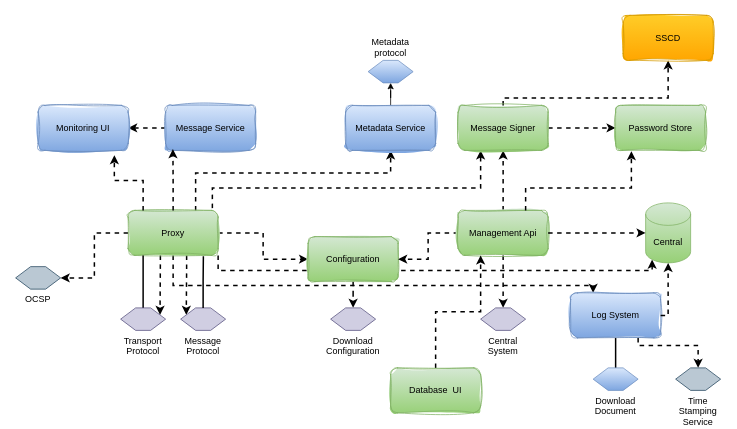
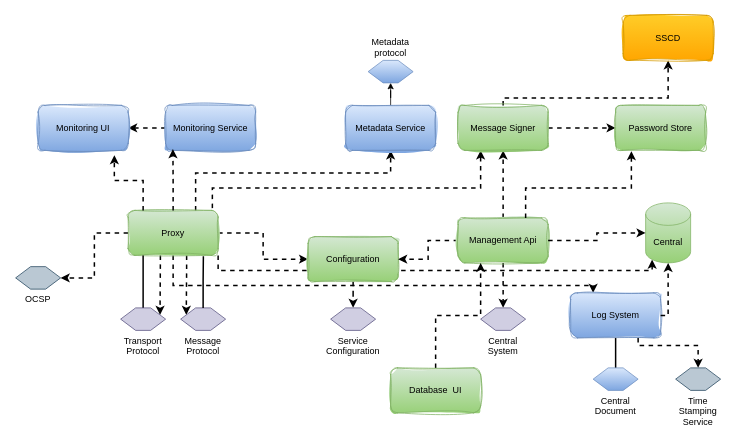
node "Message Service": label "Message Service" -> "Monitoring Service"
node "Management Api": moved (503, 233) -> (503, 240)
node "Download Configuration": label "Download Configuration" -> "Service Configuration"
node "Download Document": label "Download Document" -> "Central Document"
